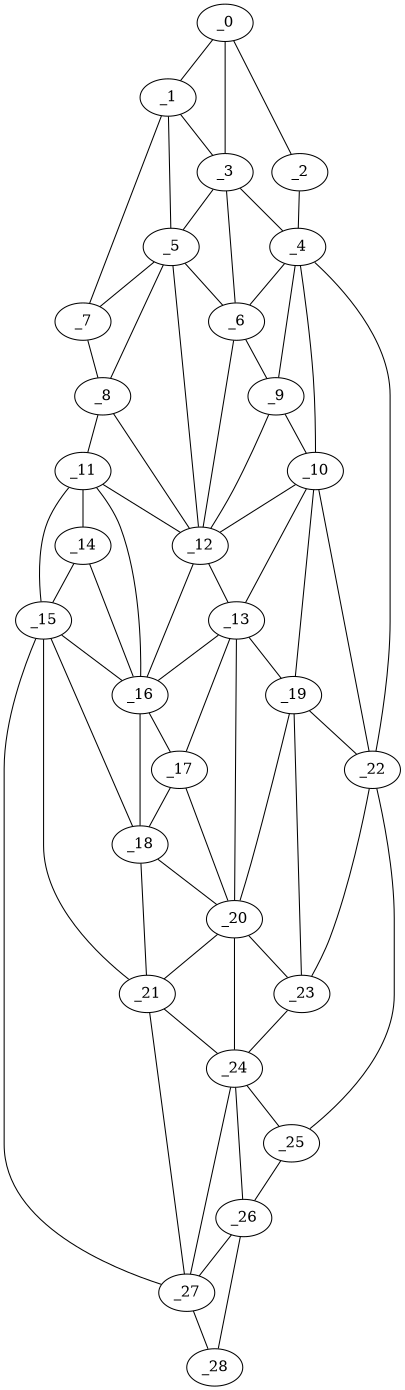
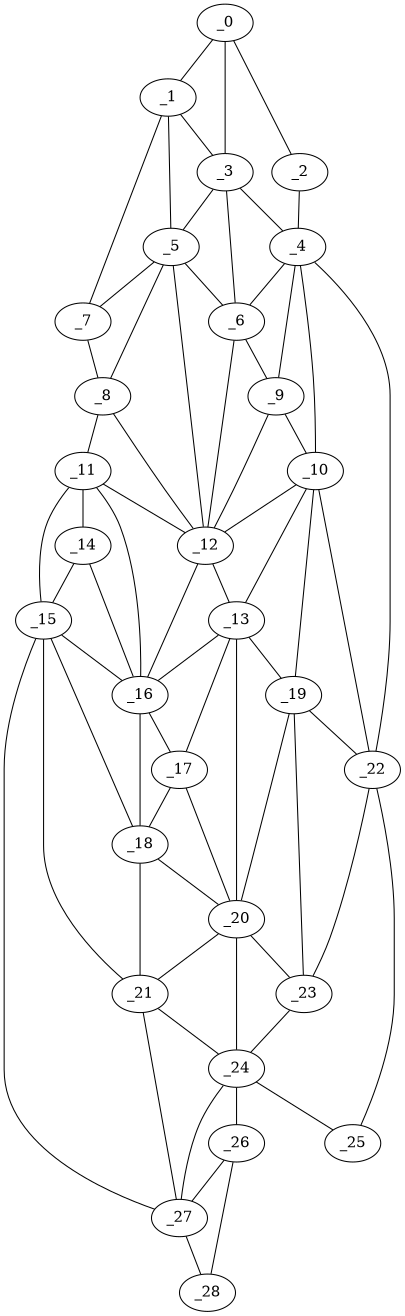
edge "_25" -- "_26": removed
